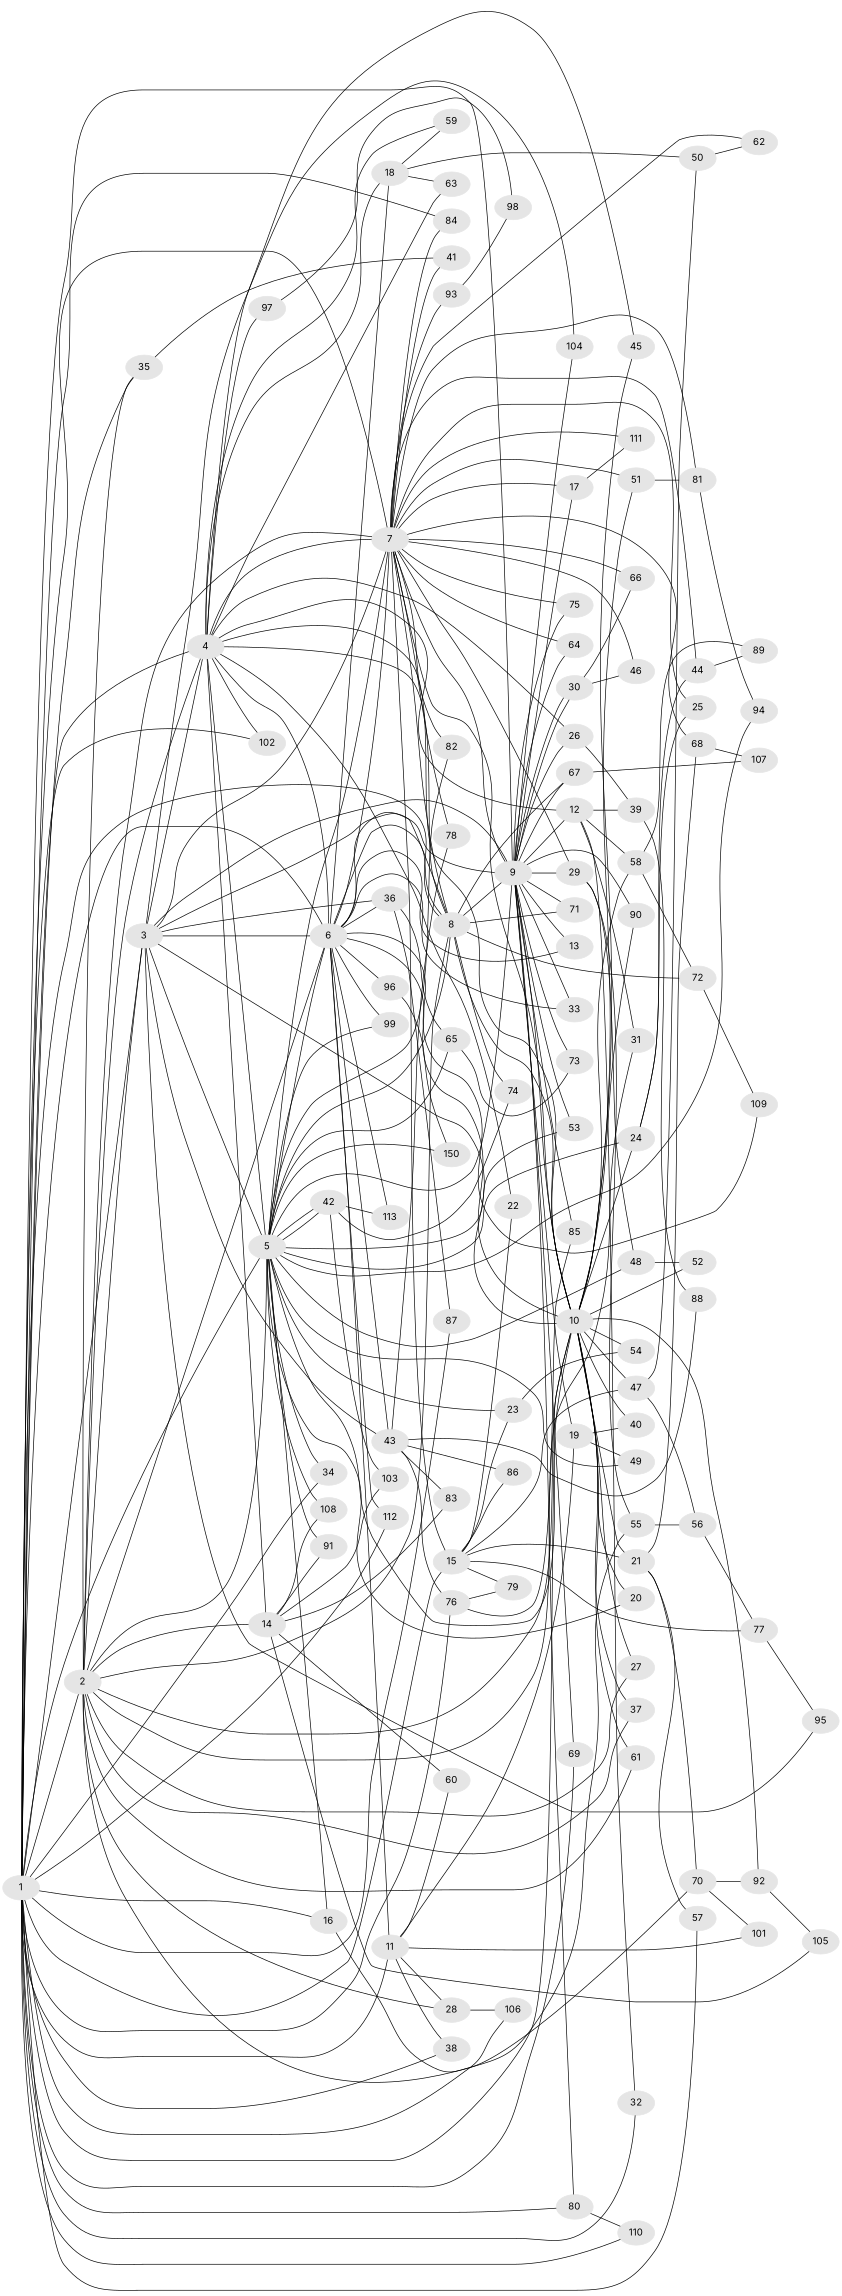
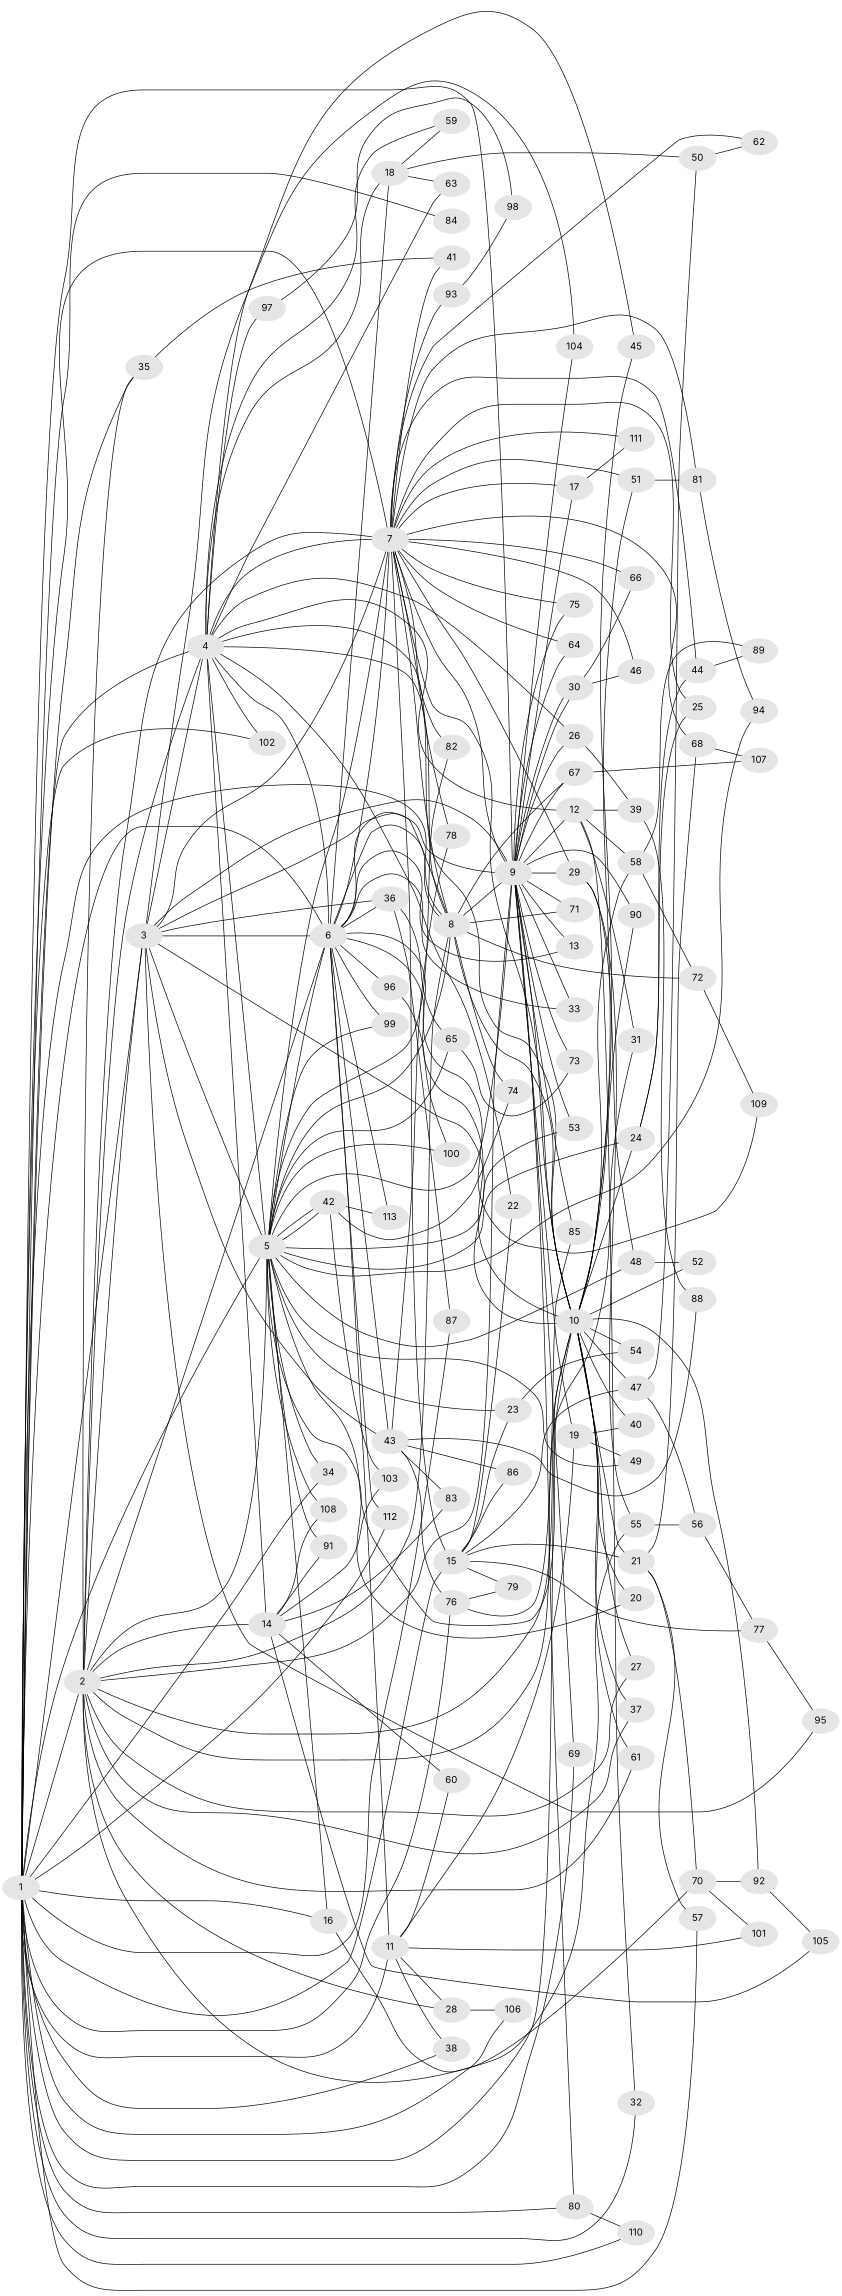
edge "84" -- "7": removed
node "150": label "150" -> "100"
edge "9" -- "2": added
